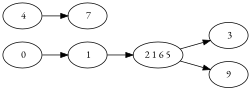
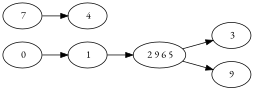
edge "4" -> "7": reversed
node "2 1 6 5": label "2 1 6 5" -> "2 9 6 5"
